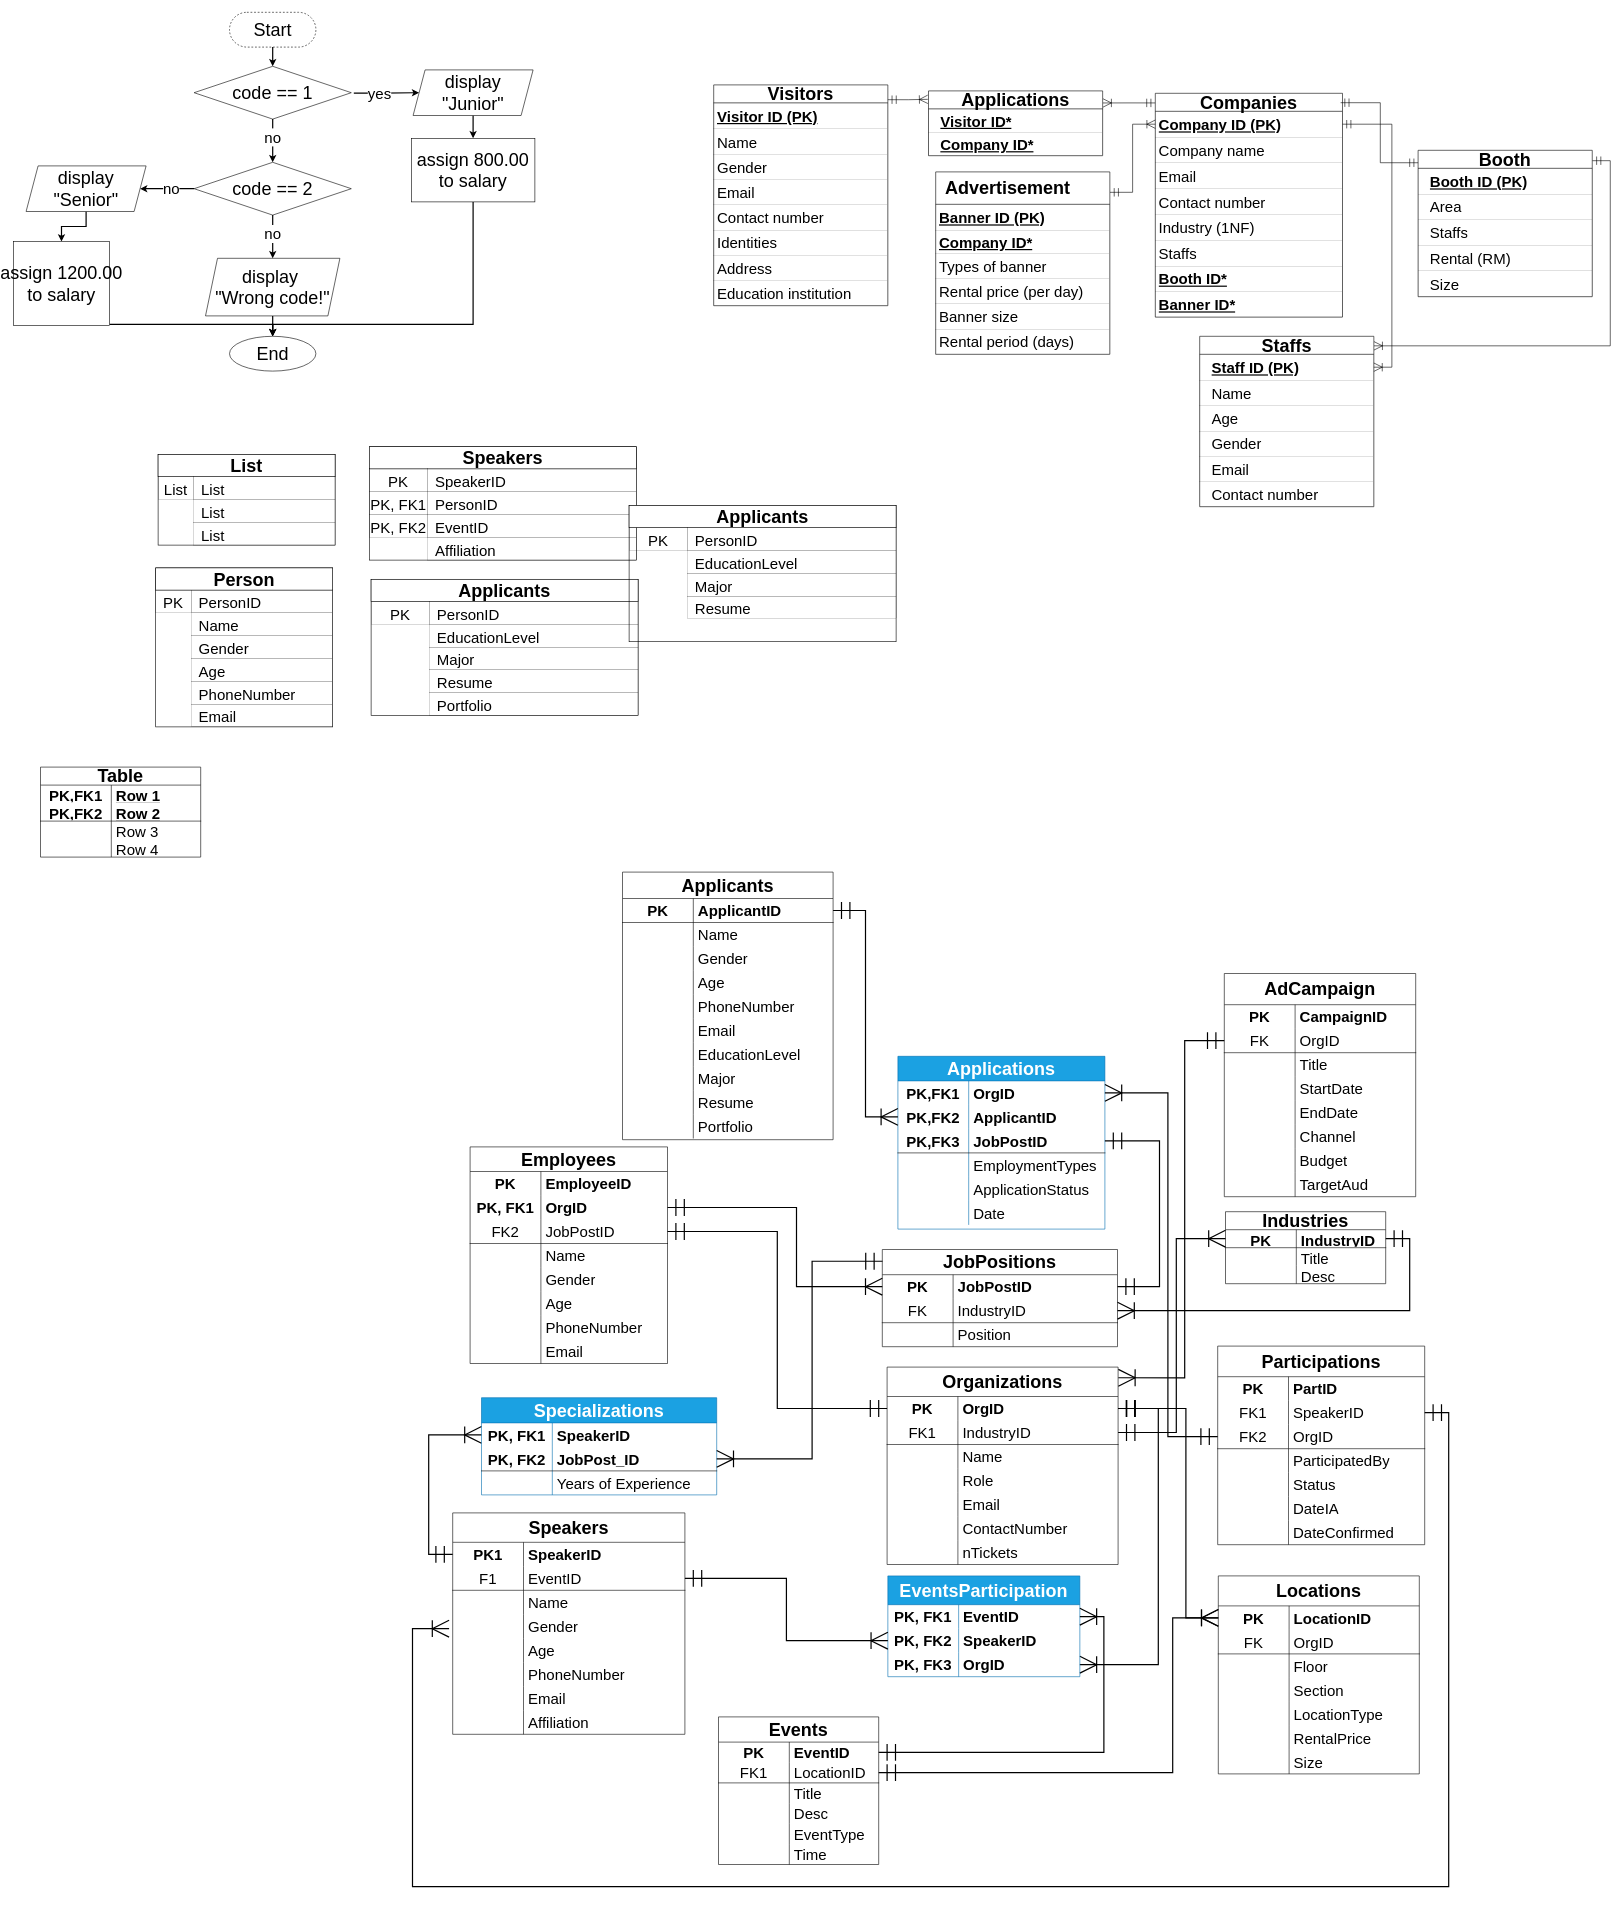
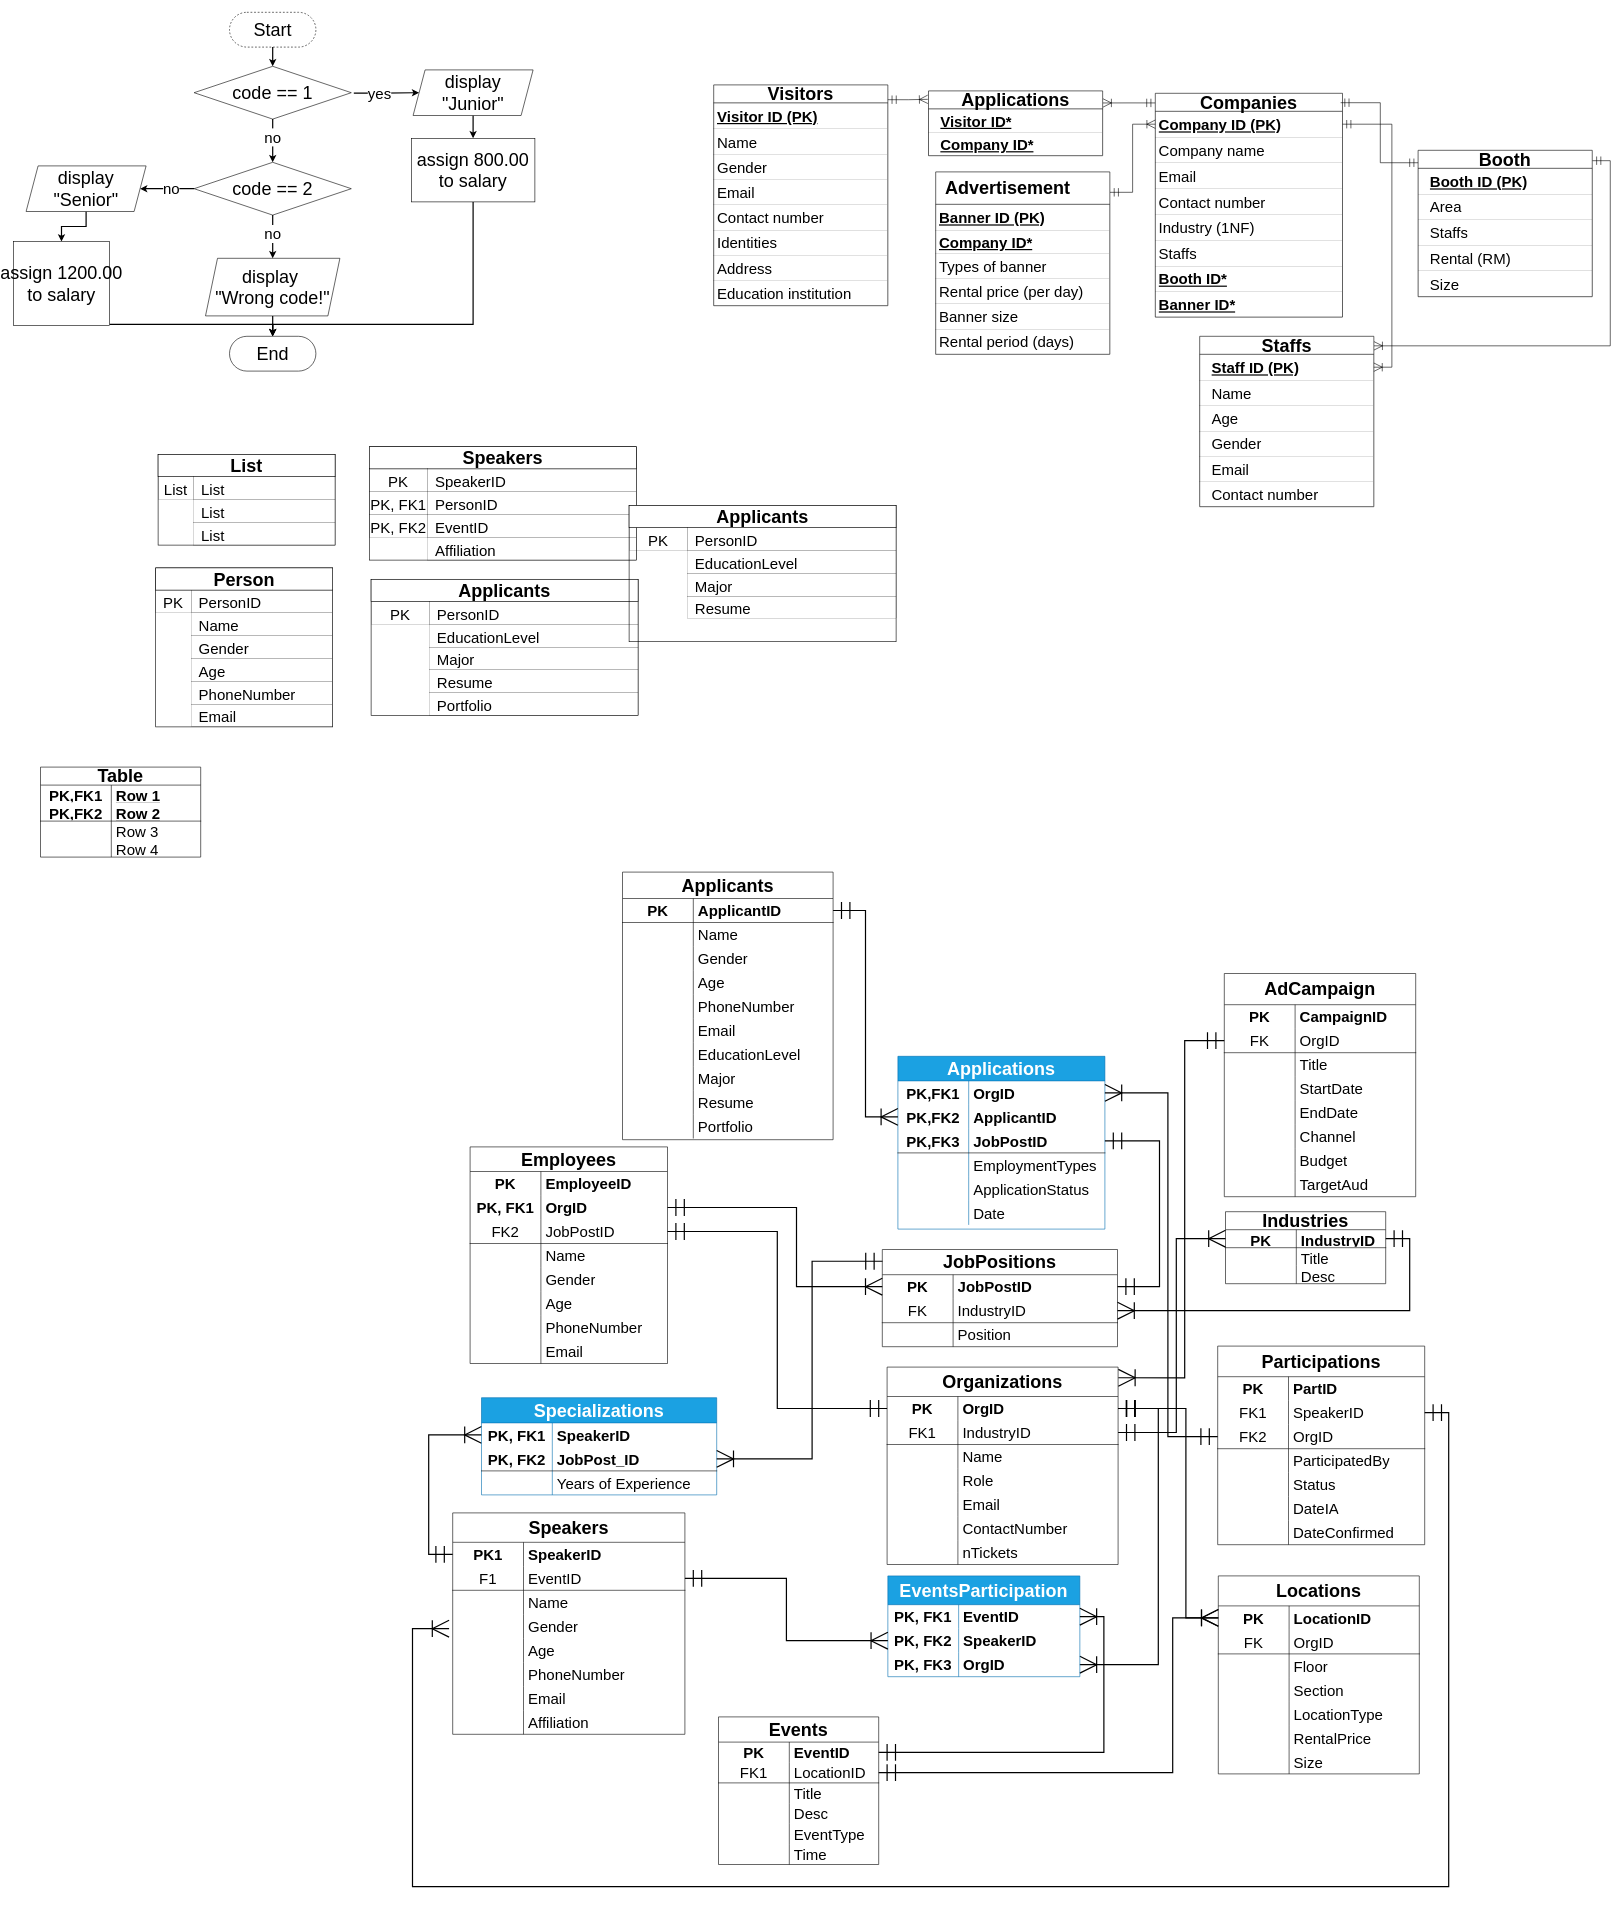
node "End": shape ellipse -> rounded rectangle
